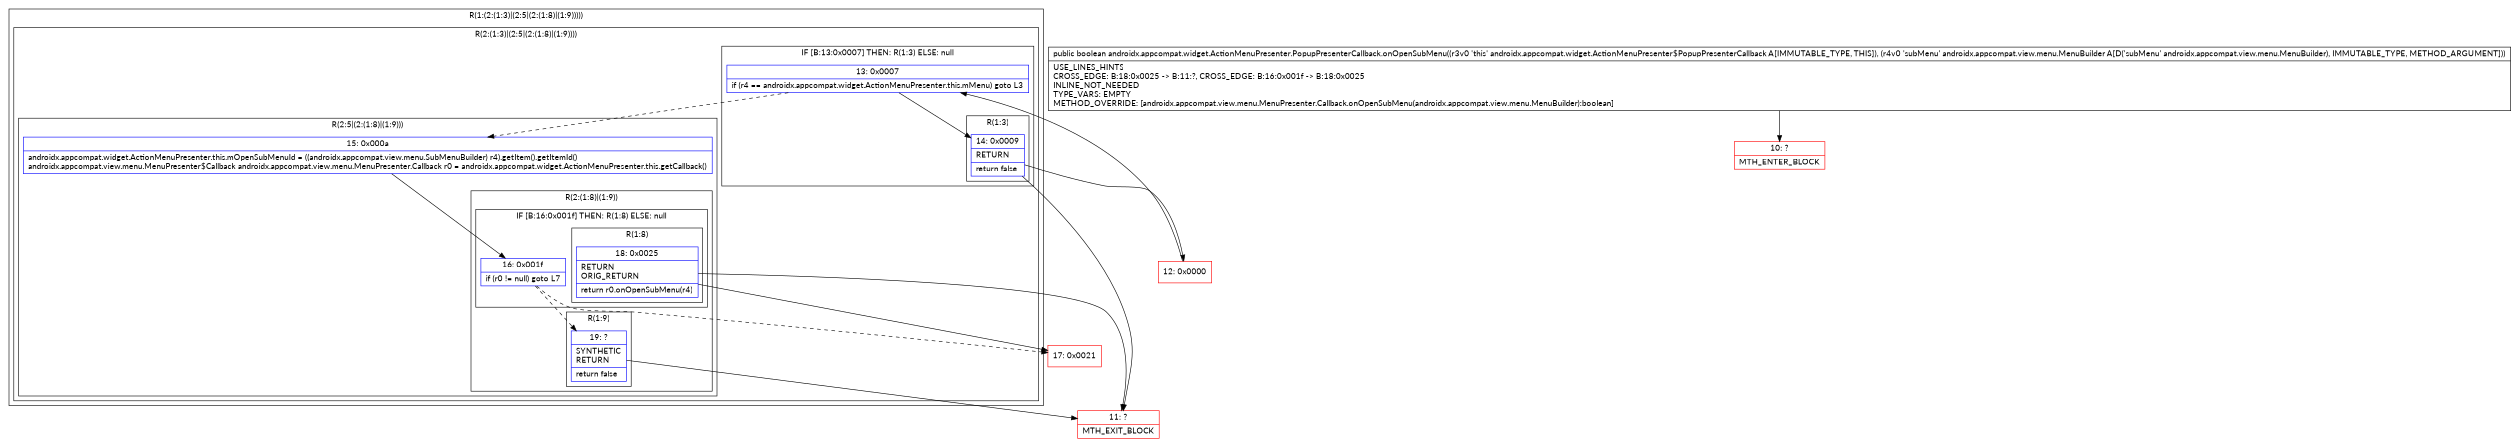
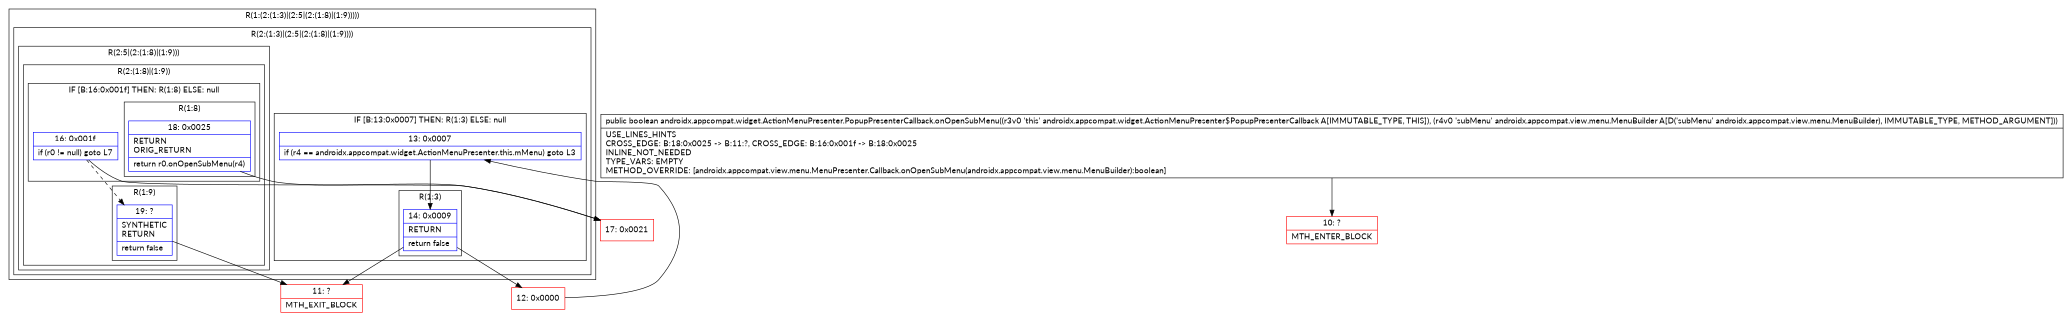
node "15: 0x000a": removed
edge "18: 0x0025" -> "11: ?": removed
edge "16: 0x001f" -> "17: 0x0021": style dashed -> solid
